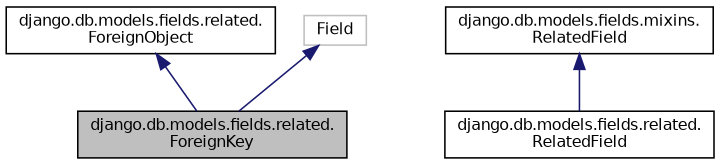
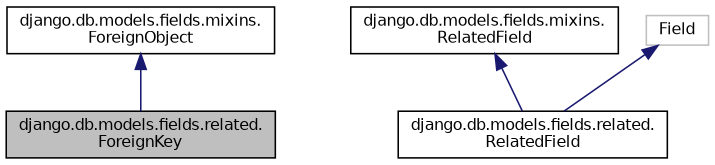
node "django.db.models.fields.related. ForeignObject": label "django.db.models.fields.related. ForeignObject" -> "django.db.models.fields.mixins. ForeignObject"
edge "django.db.models.fields.related. ForeignKey" -> "Field": now "django.db.models.fields.related. RelatedField" -> "Field"
